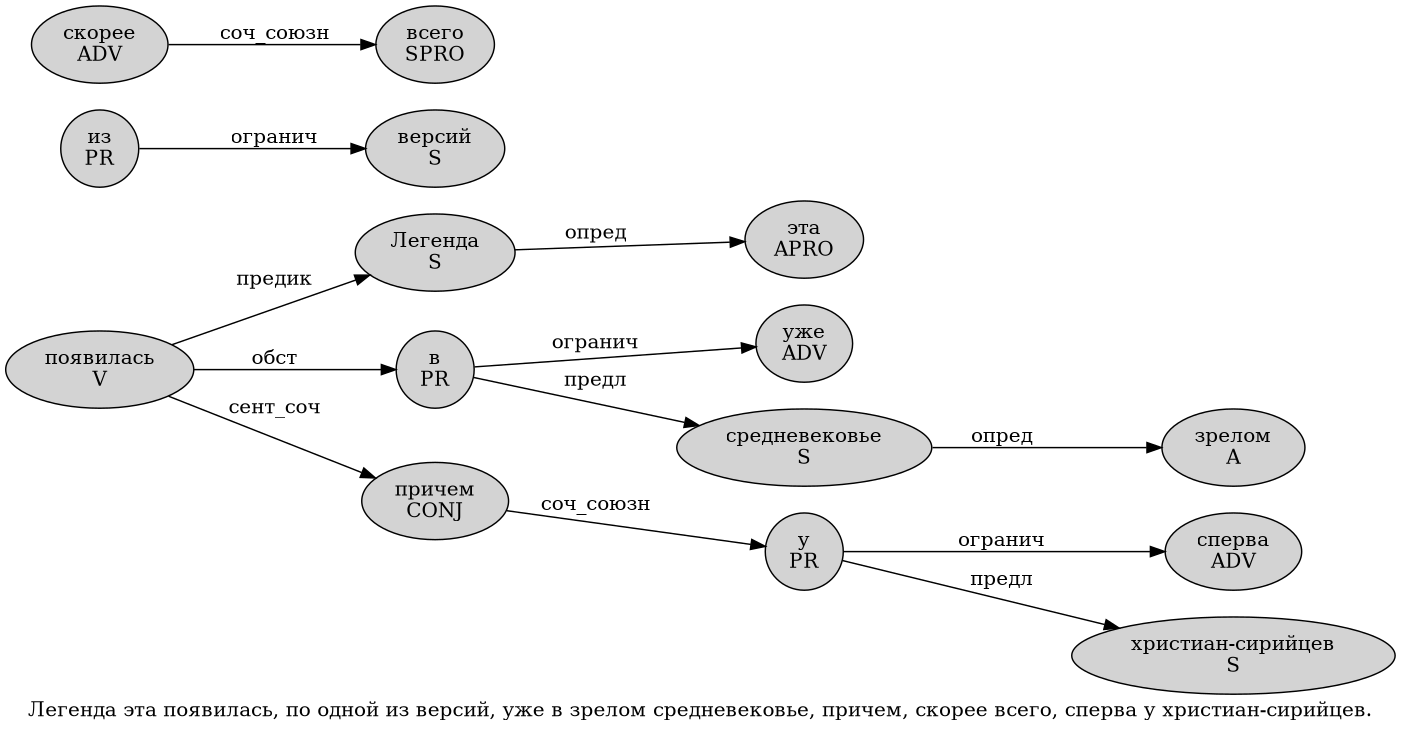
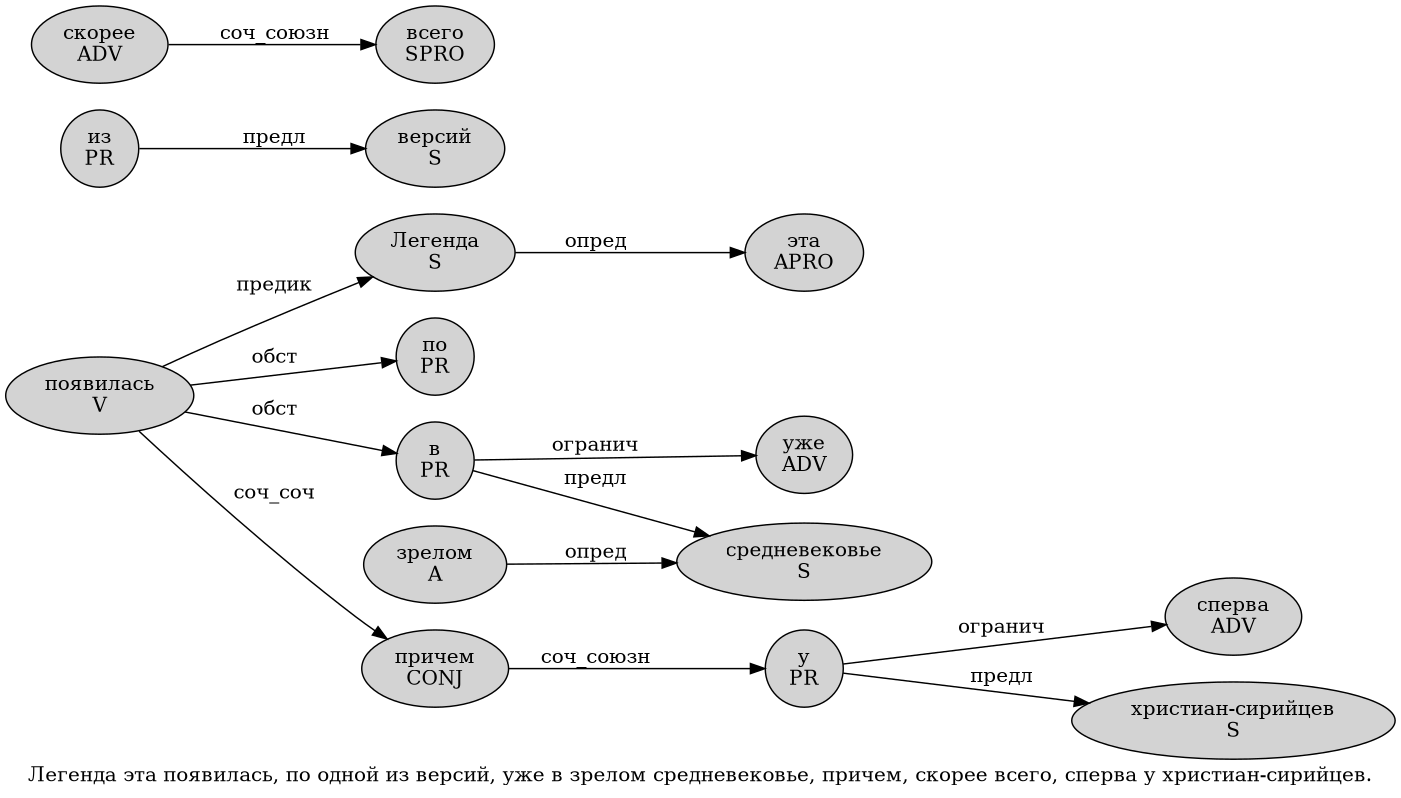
edge "из PR" -> "версий S": label "огранич" -> "предл"
node "по PR": added
edge "появилась V" -> "причем CONJ": label "сент_соч" -> "соч_соч"
edge "средневековье S" -> "зрелом A": reversed
